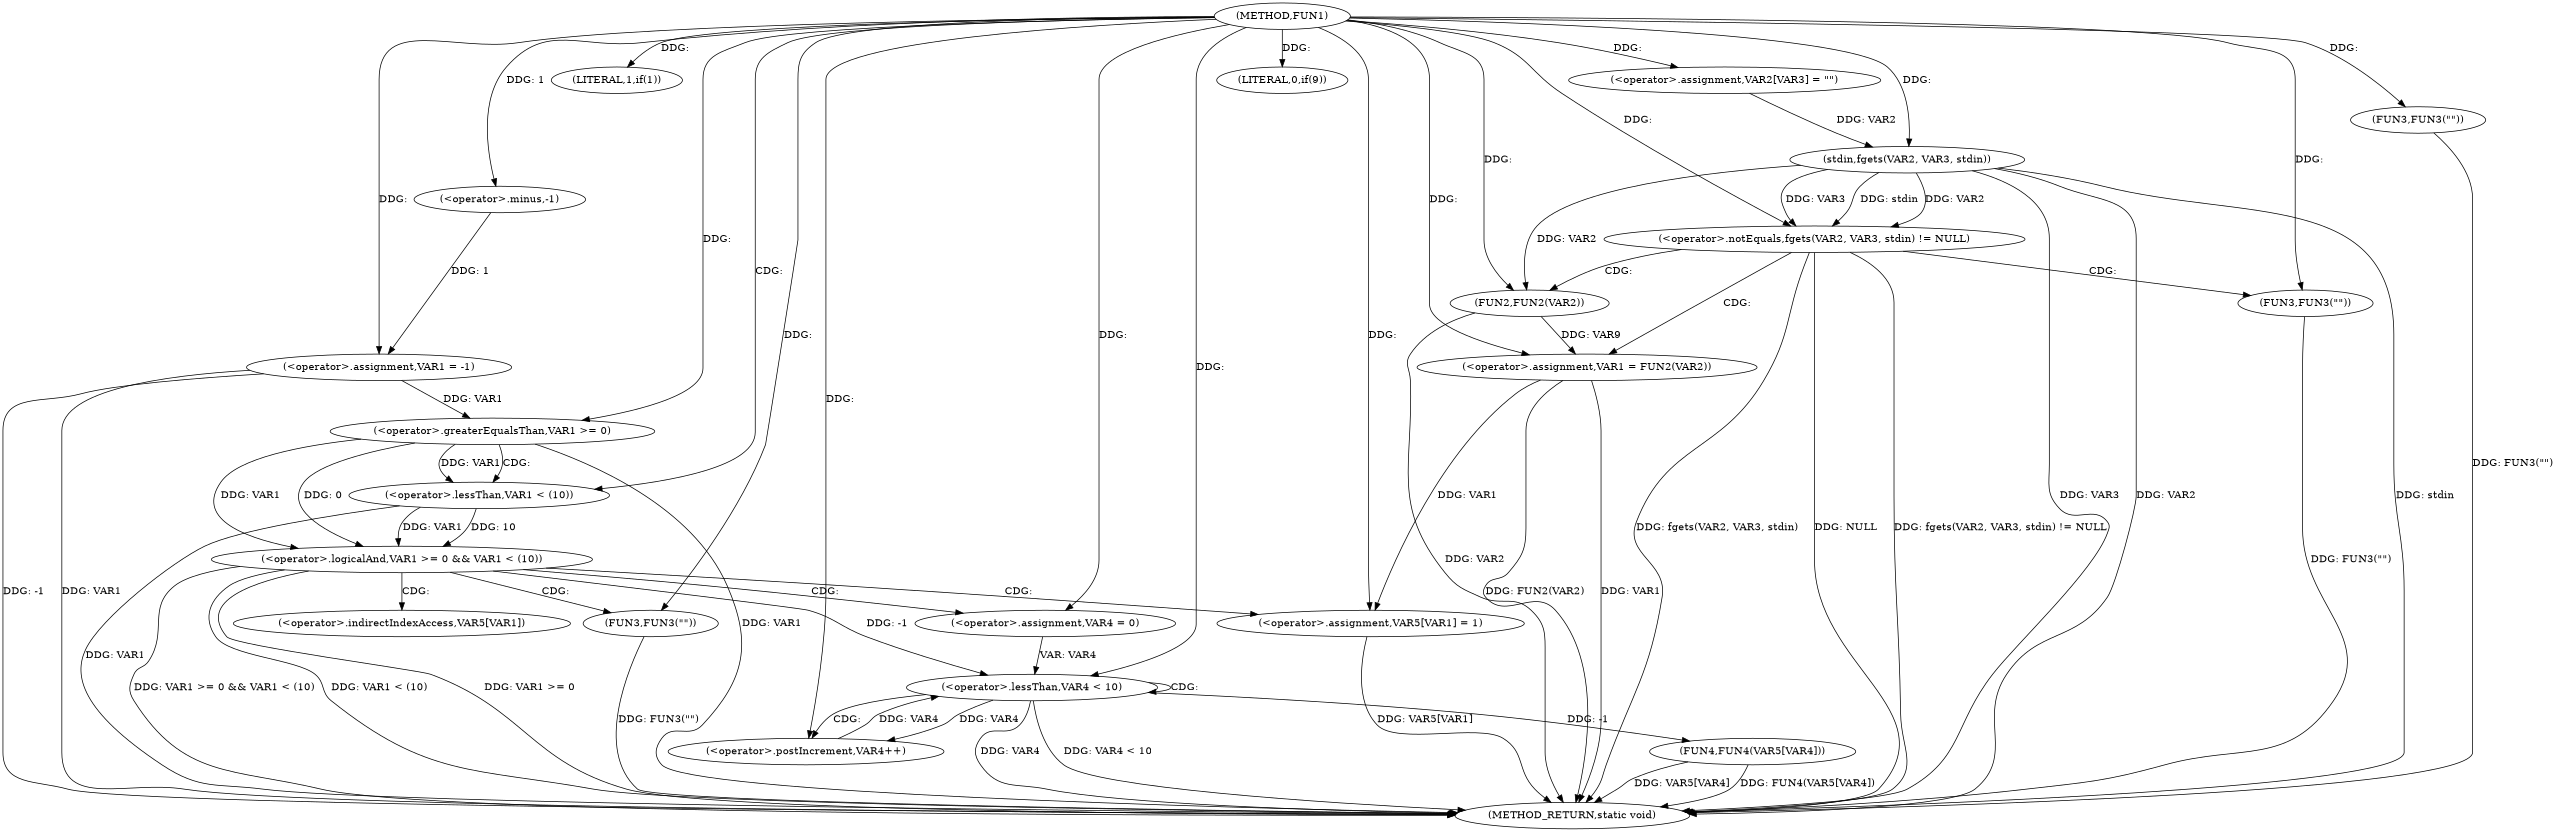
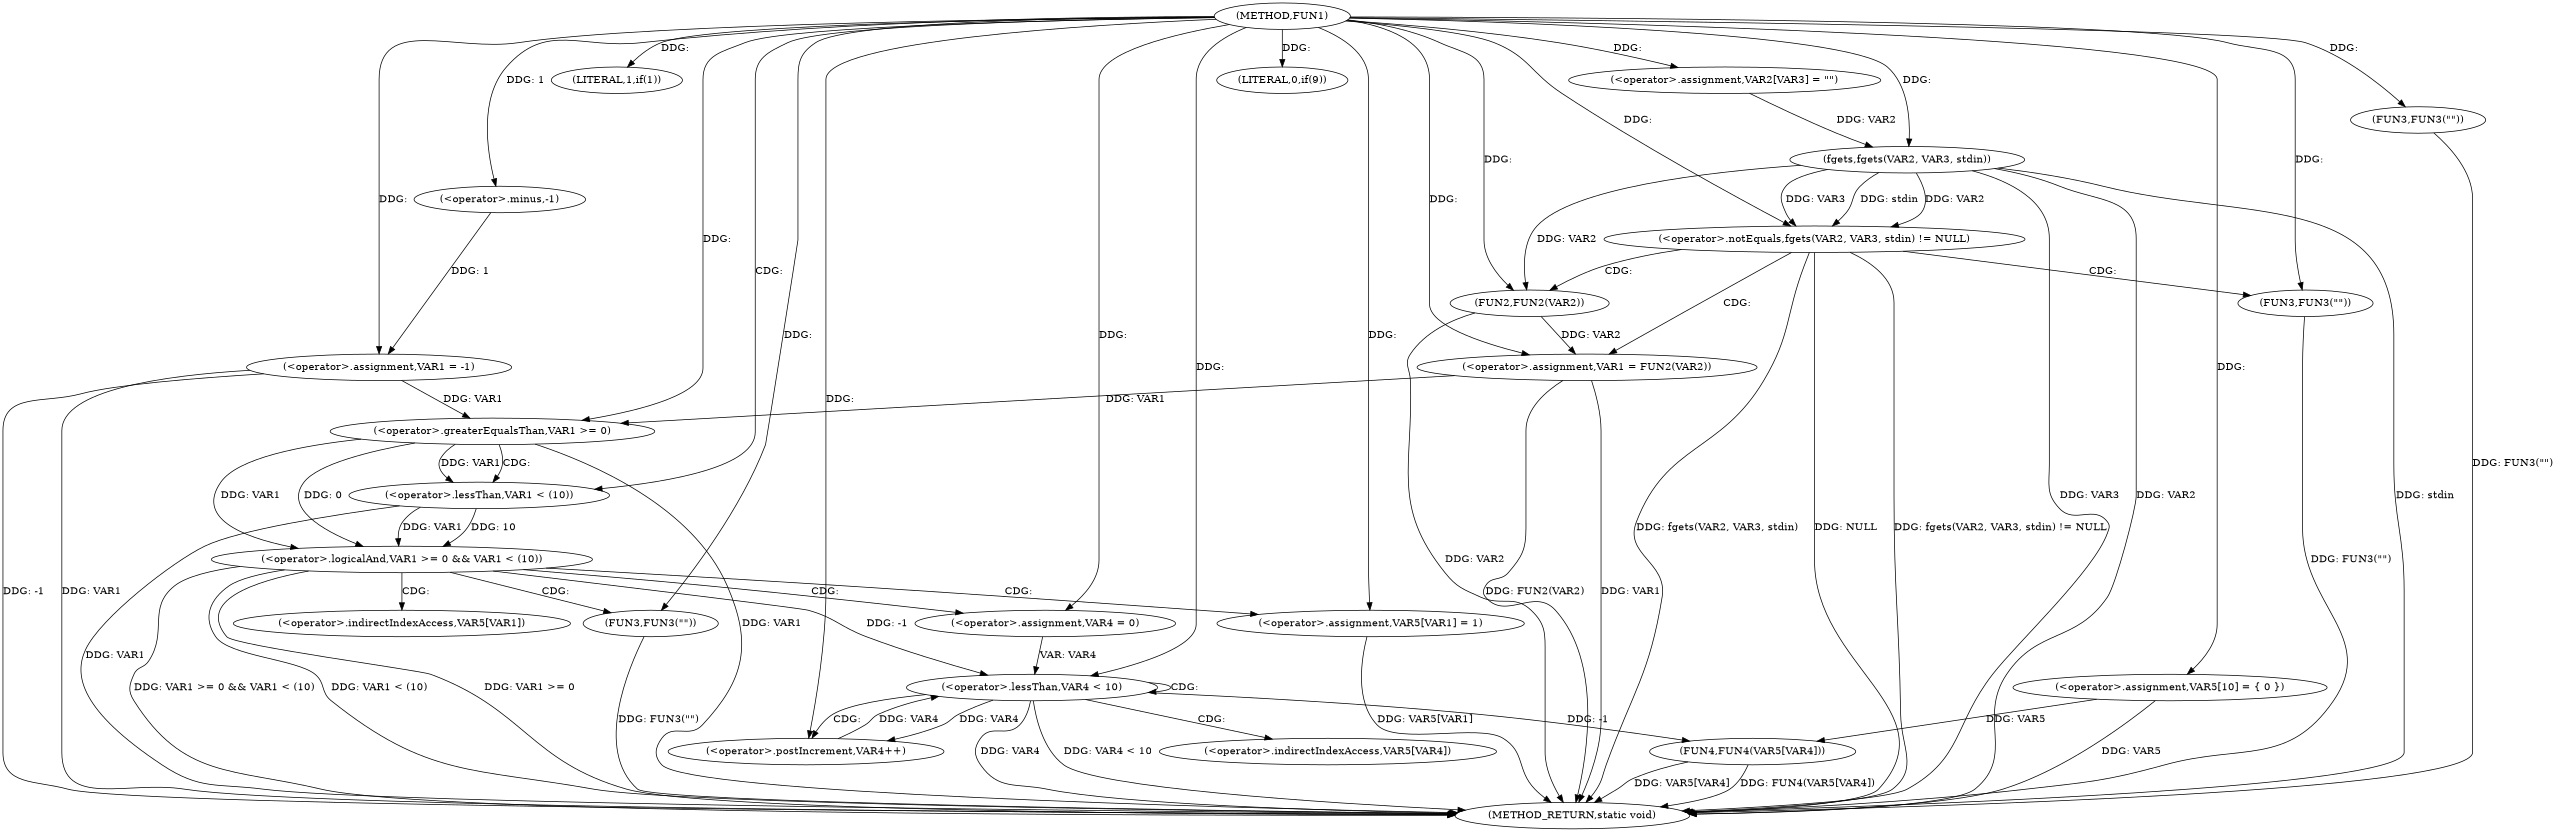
node "(stdin,fgets(VAR2, VAR3, stdin))": label "(stdin,fgets(VAR2, VAR3, stdin))" -> "(fgets,fgets(VAR2, VAR3, stdin))"
edge "(FUN2,FUN2(VAR2))" -> "(<operator>.assignment,VAR1 = FUN2(VAR2))": label "DDG: VAR9" -> "DDG: VAR2"
edge "(<operator>.assignment,VAR1 = FUN2(VAR2))" -> "(<operator>.assignment,VAR5[VAR1] = 1)": now "(<operator>.assignment,VAR1 = FUN2(VAR2))" -> "(<operator>.greaterEqualsThan,VAR1 >= 0)"
node "(<operator>.assignment,VAR5[10] = { 0 })": added
node "(<operator>.indirectIndexAccess,VAR5[VAR4])": added
